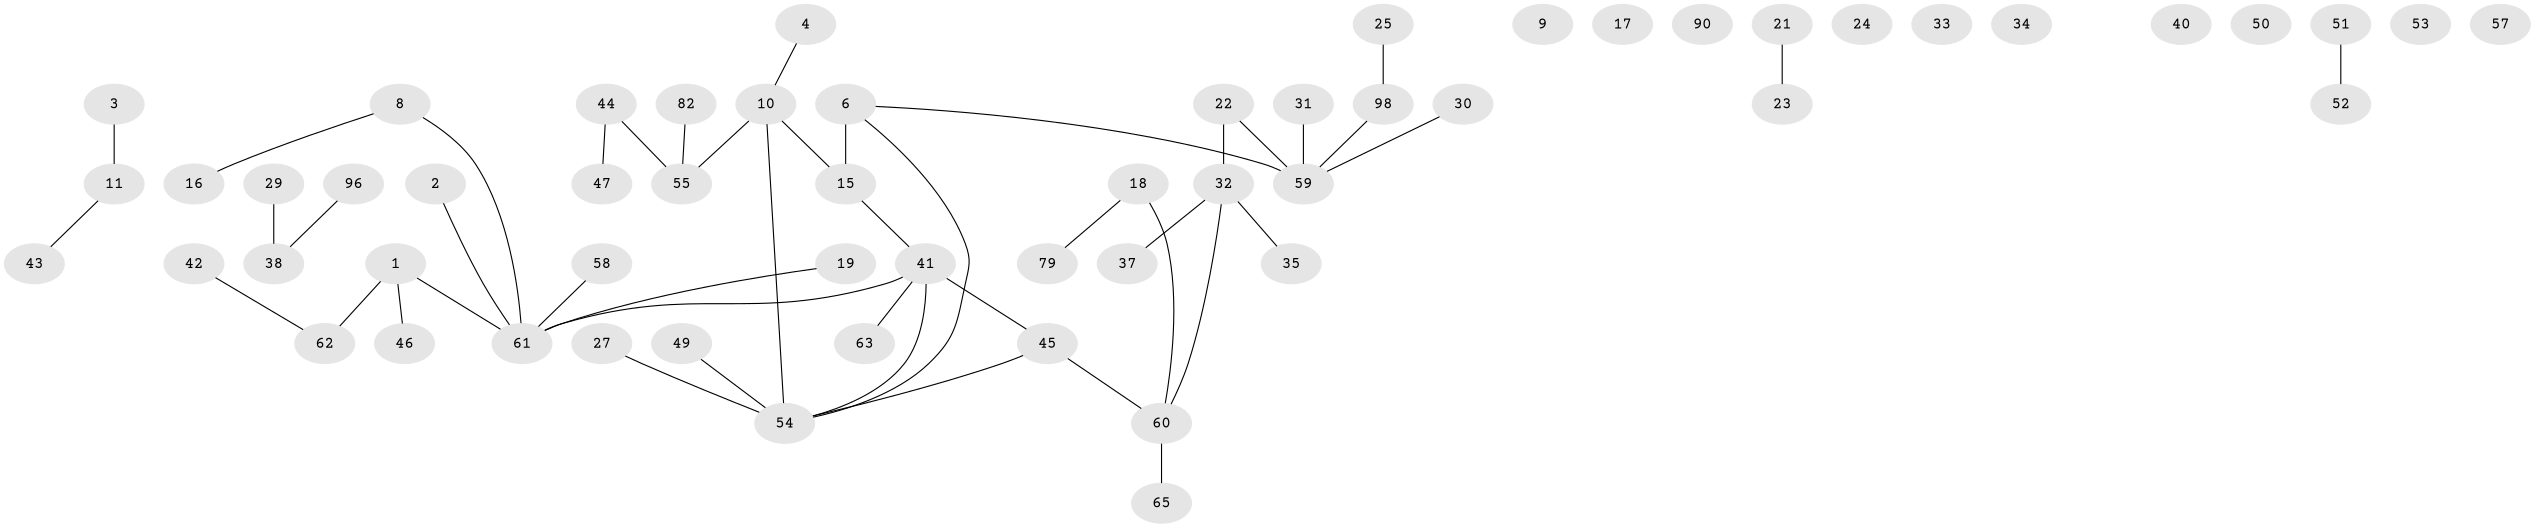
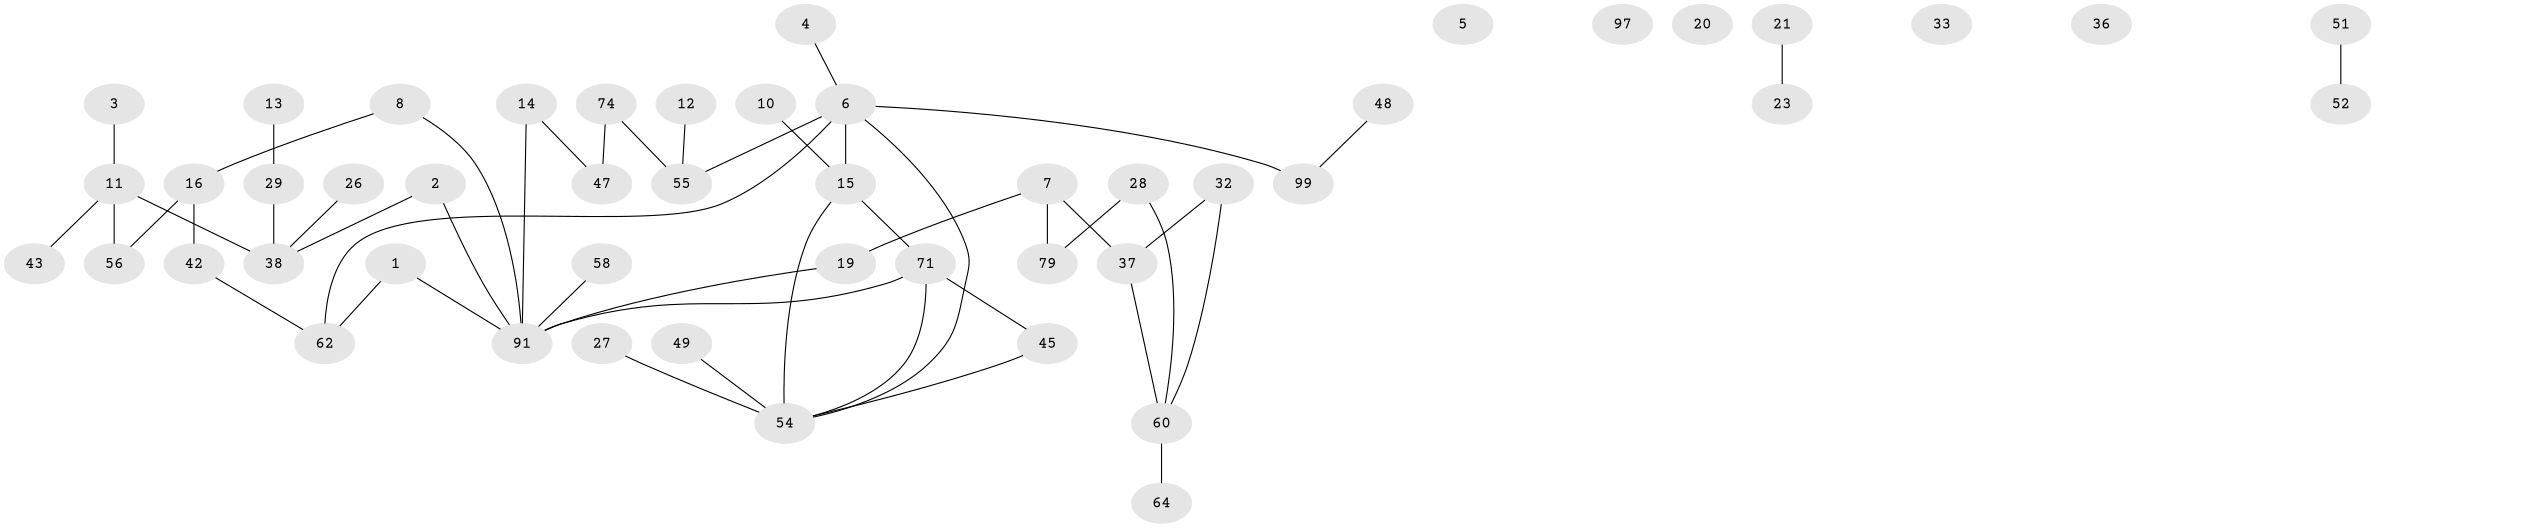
node "25": removed
node "5": added
node "9": removed
node "17": label "17" -> "97"
node "90": label "90" -> "20"
node "24": removed
node "34": removed
node "36": added
node "40": removed
node "50": removed
node "53": removed
node "57": removed
edge "4" -- "10": now "4" -- "6"
node "13": added
node "14": added
node "44": label "44" -> "74"
node "82": label "82" -> "12"
node "22": removed
node "31": removed
node "98": label "98" -> "48"
node "30": removed
edge "10" -- "55": now "6" -- "55"
node "96": label "96" -> "26"
node "7": added
node "18": label "18" -> "28"
node "59": label "59" -> "99"
edge "16" -- "42": added
edge "6" -- "62": added
edge "11" -- "38": added
edge "2" -- "38": added
node "56": added
edge "10" -- "54": now "15" -- "54"
node "41": label "41" -> "71"
node "35": removed
node "46": removed
node "61": label "61" -> "91"
node "63": removed
edge "45" -- "60": now "37" -- "60"
node "65": label "65" -> "64"
